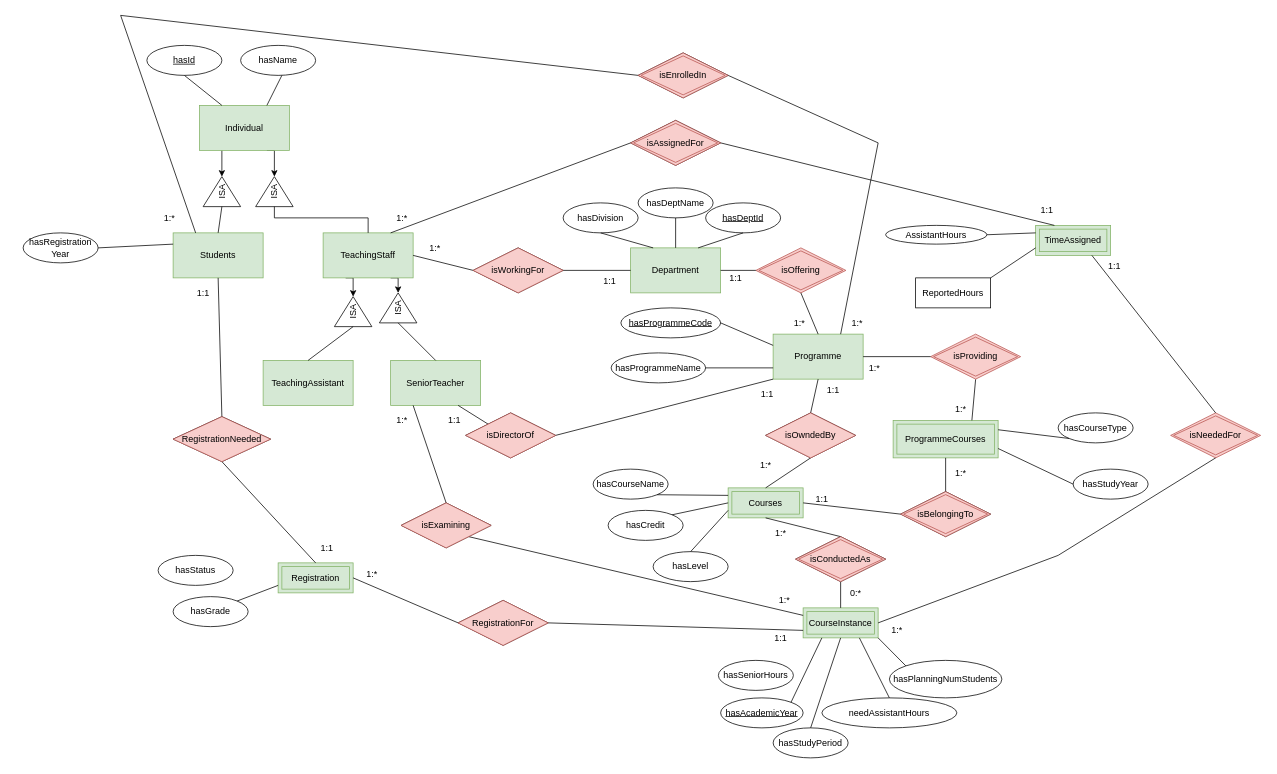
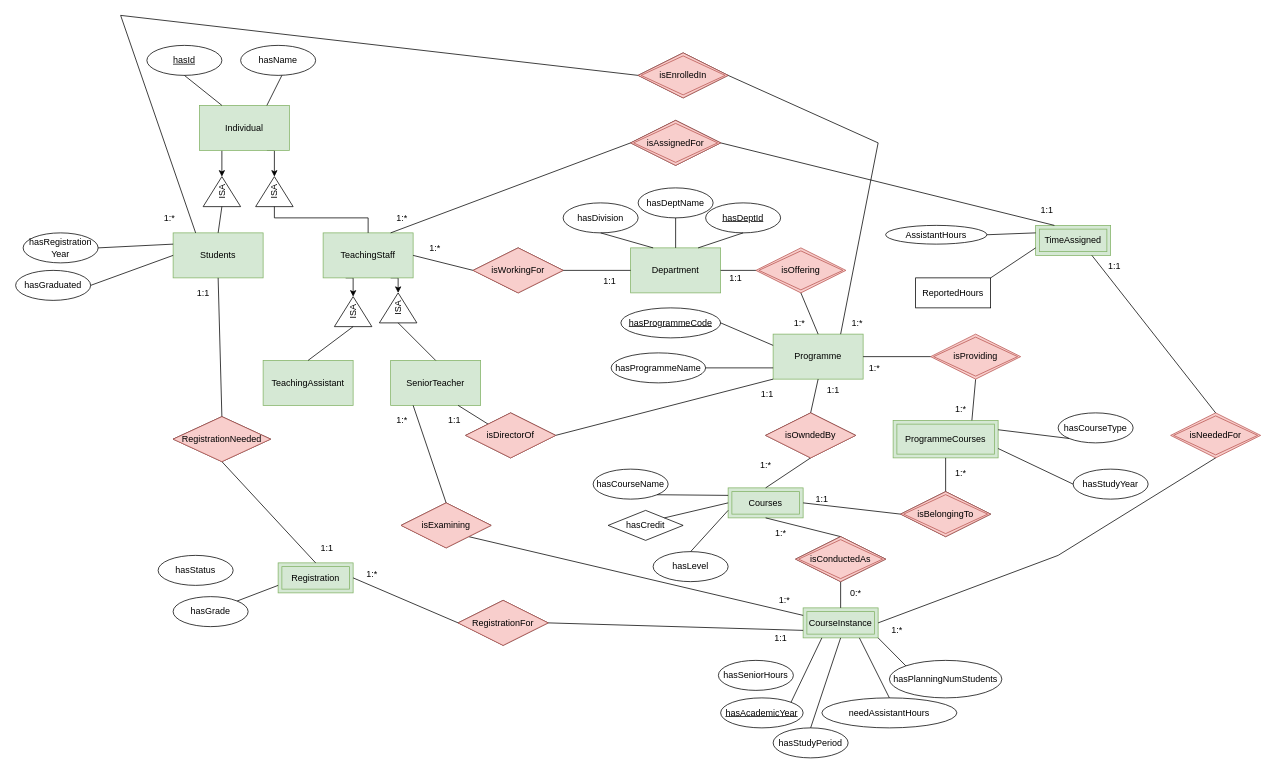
edge "Students" -- "hasGraduated": added
node "hasGraduated": added
node "hasCredit": shape ellipse -> diamond
